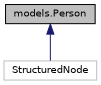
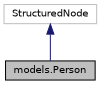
edge "StructuredNode" -> "models.Person": reversed
